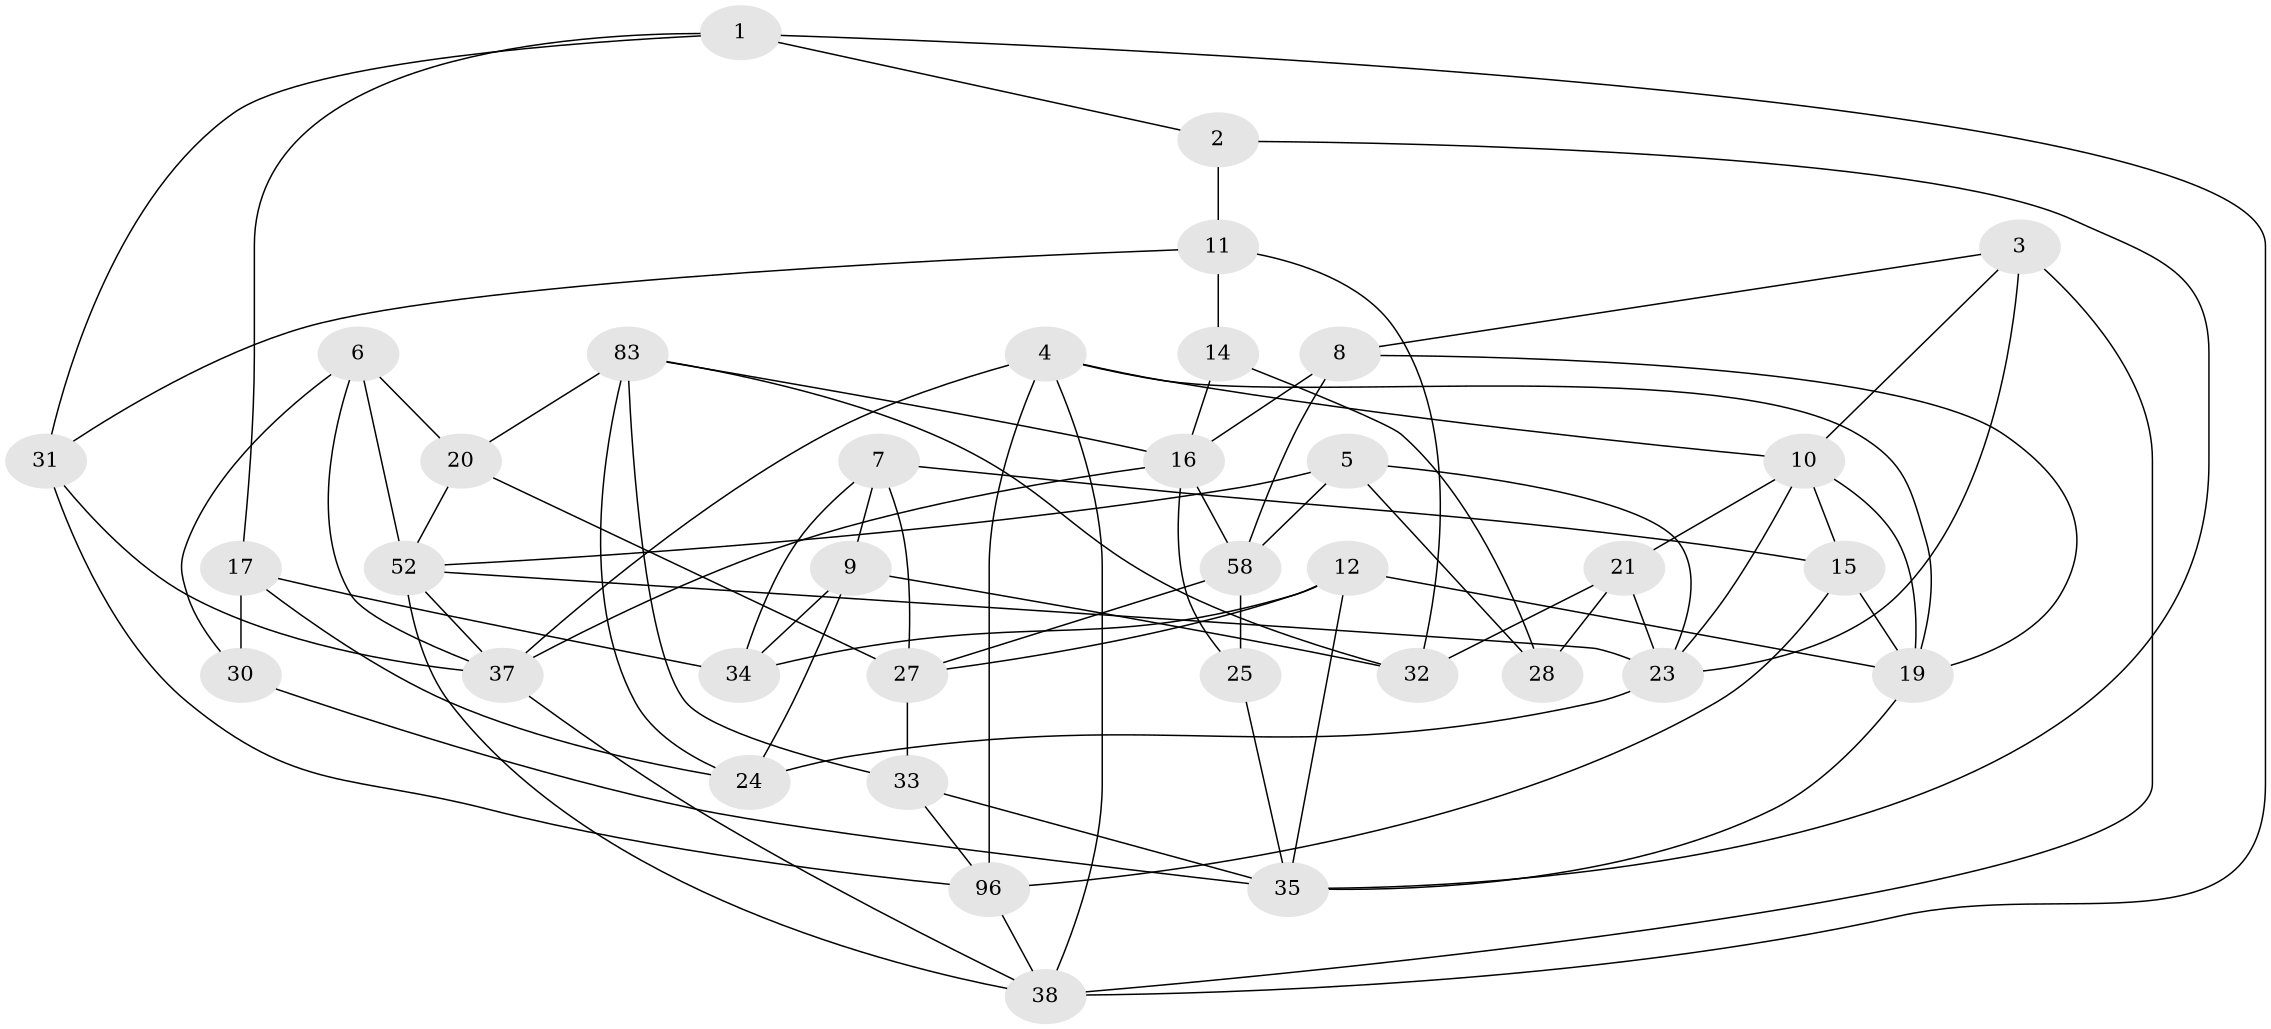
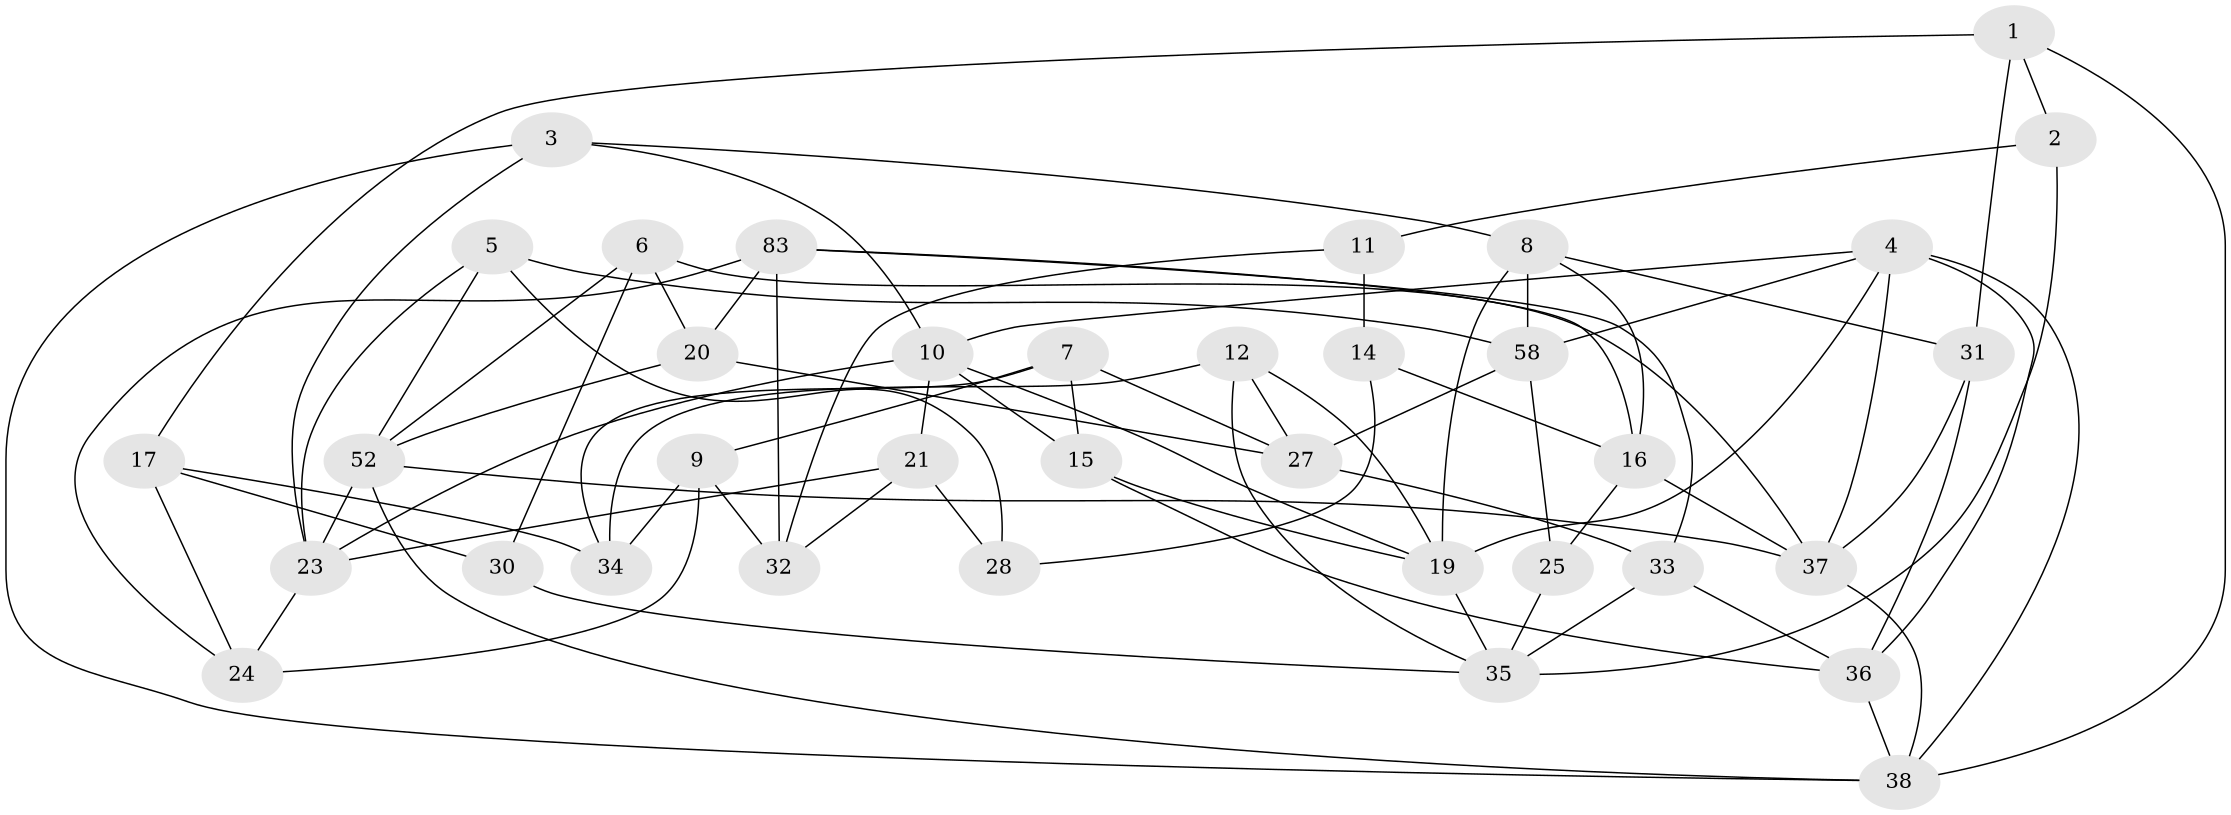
edge "11" -- "31": now "8" -- "31"
edge "16" -- "58": now "4" -- "58"
node "96": label "96" -> "36"
